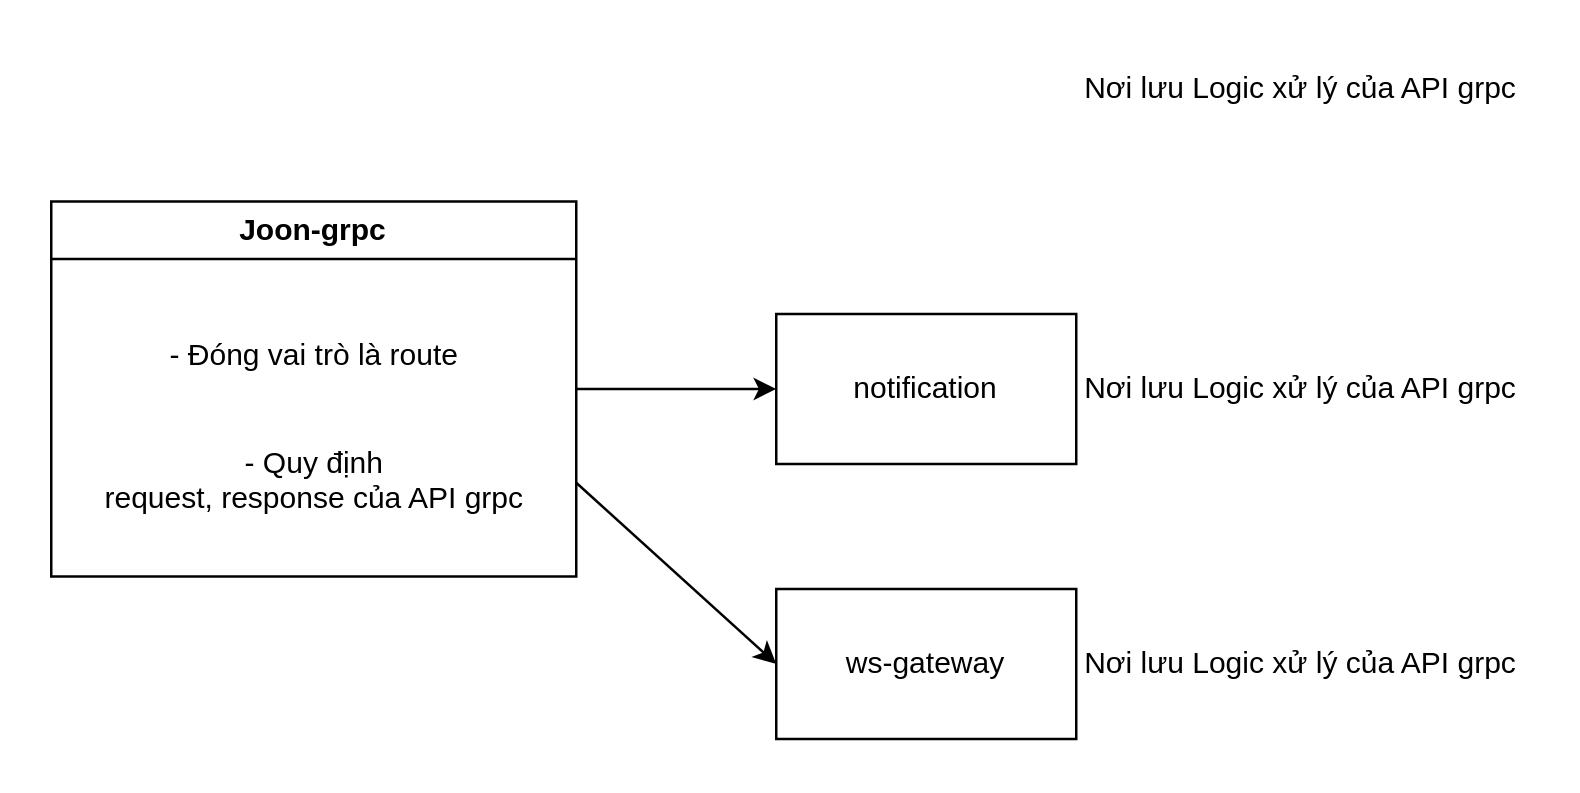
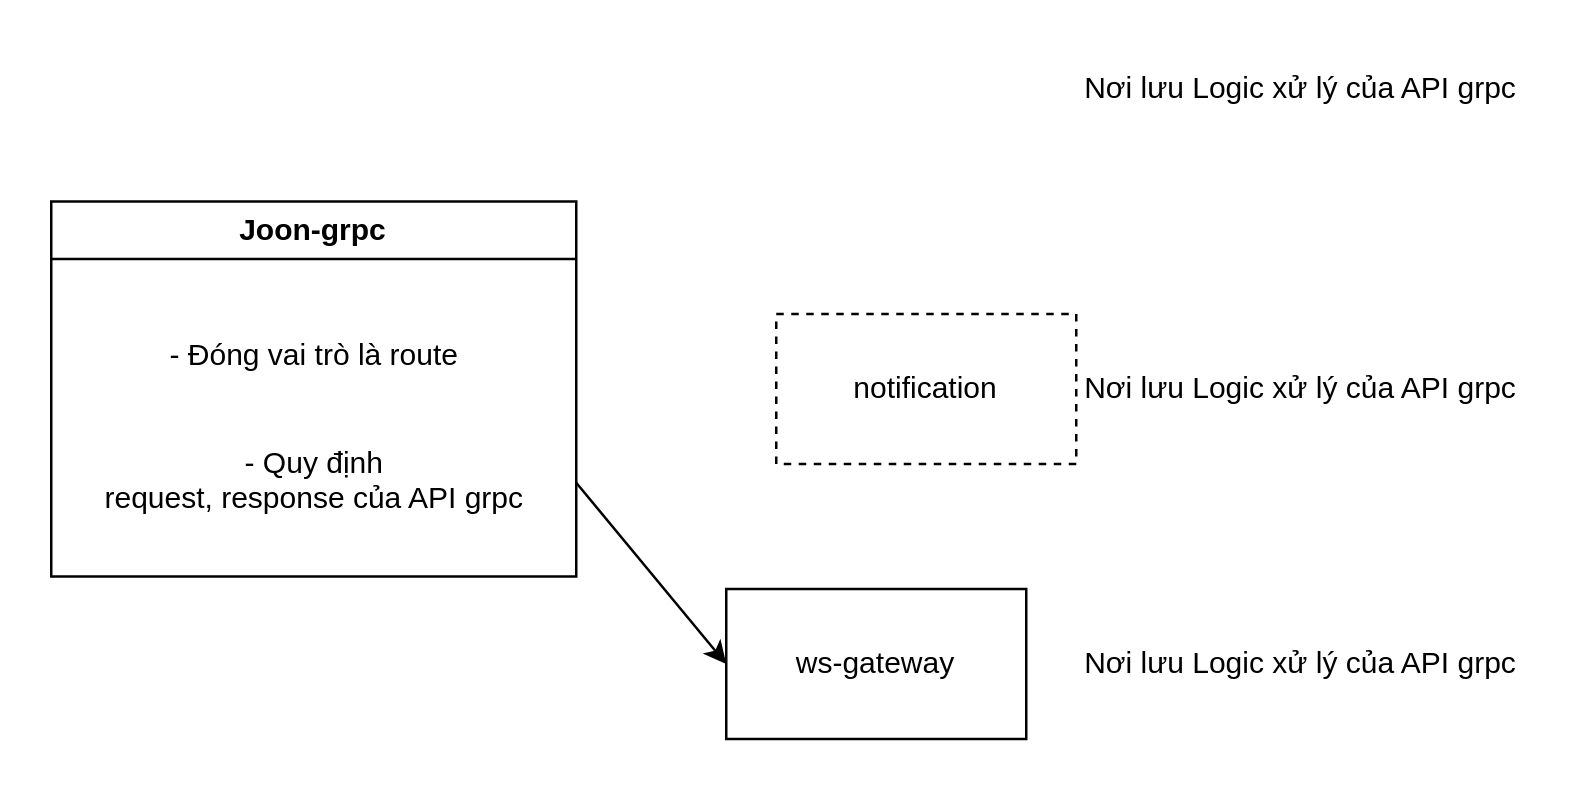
edge "Joon-grpc" -> "notification": removed
node "notification": style solid -> dashed
node "ws-gateway": moved (926, 664) -> (876, 664)
